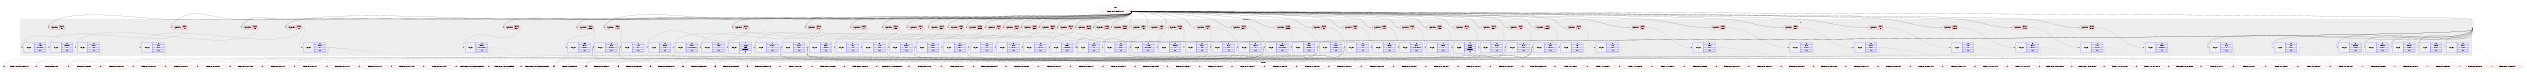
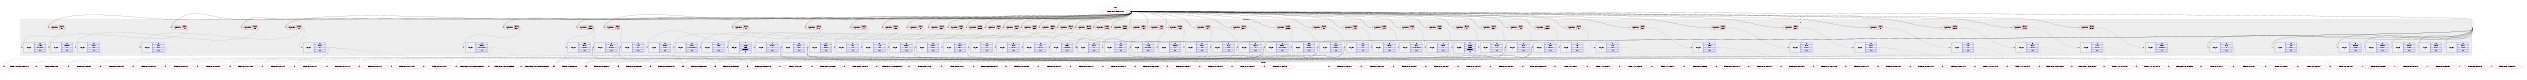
node "portage://dev-libs/libressl-3.2.0": removed
